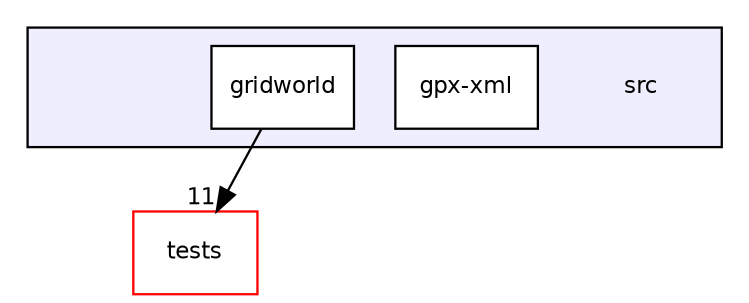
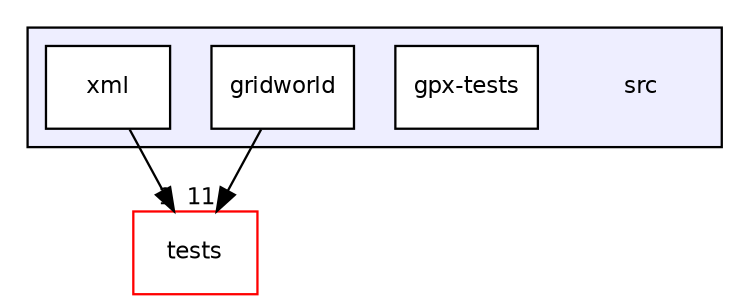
node "xml": added
node "gpx-xml": label "gpx-xml" -> "gpx-tests"
